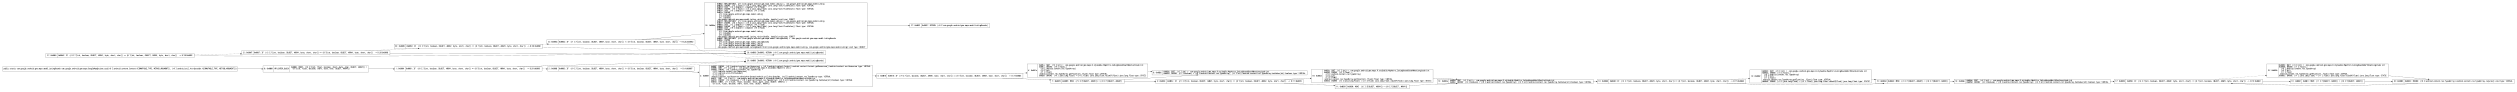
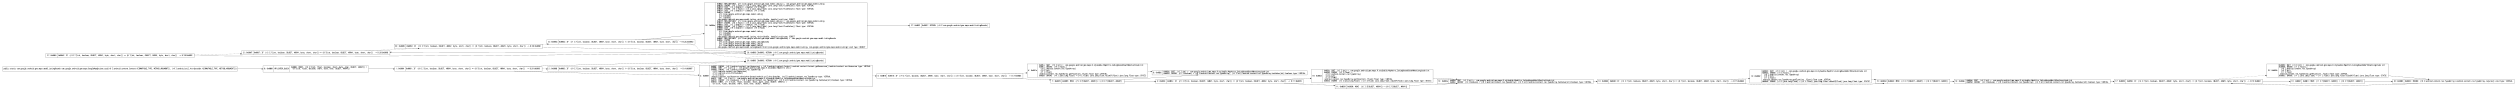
edge "22: 0x0067" -> "28: 0x0092": reversed
edge "2: 0x0003" -> "4: 0x0007": now "1: 0x0001" -> "4: 0x0007"
